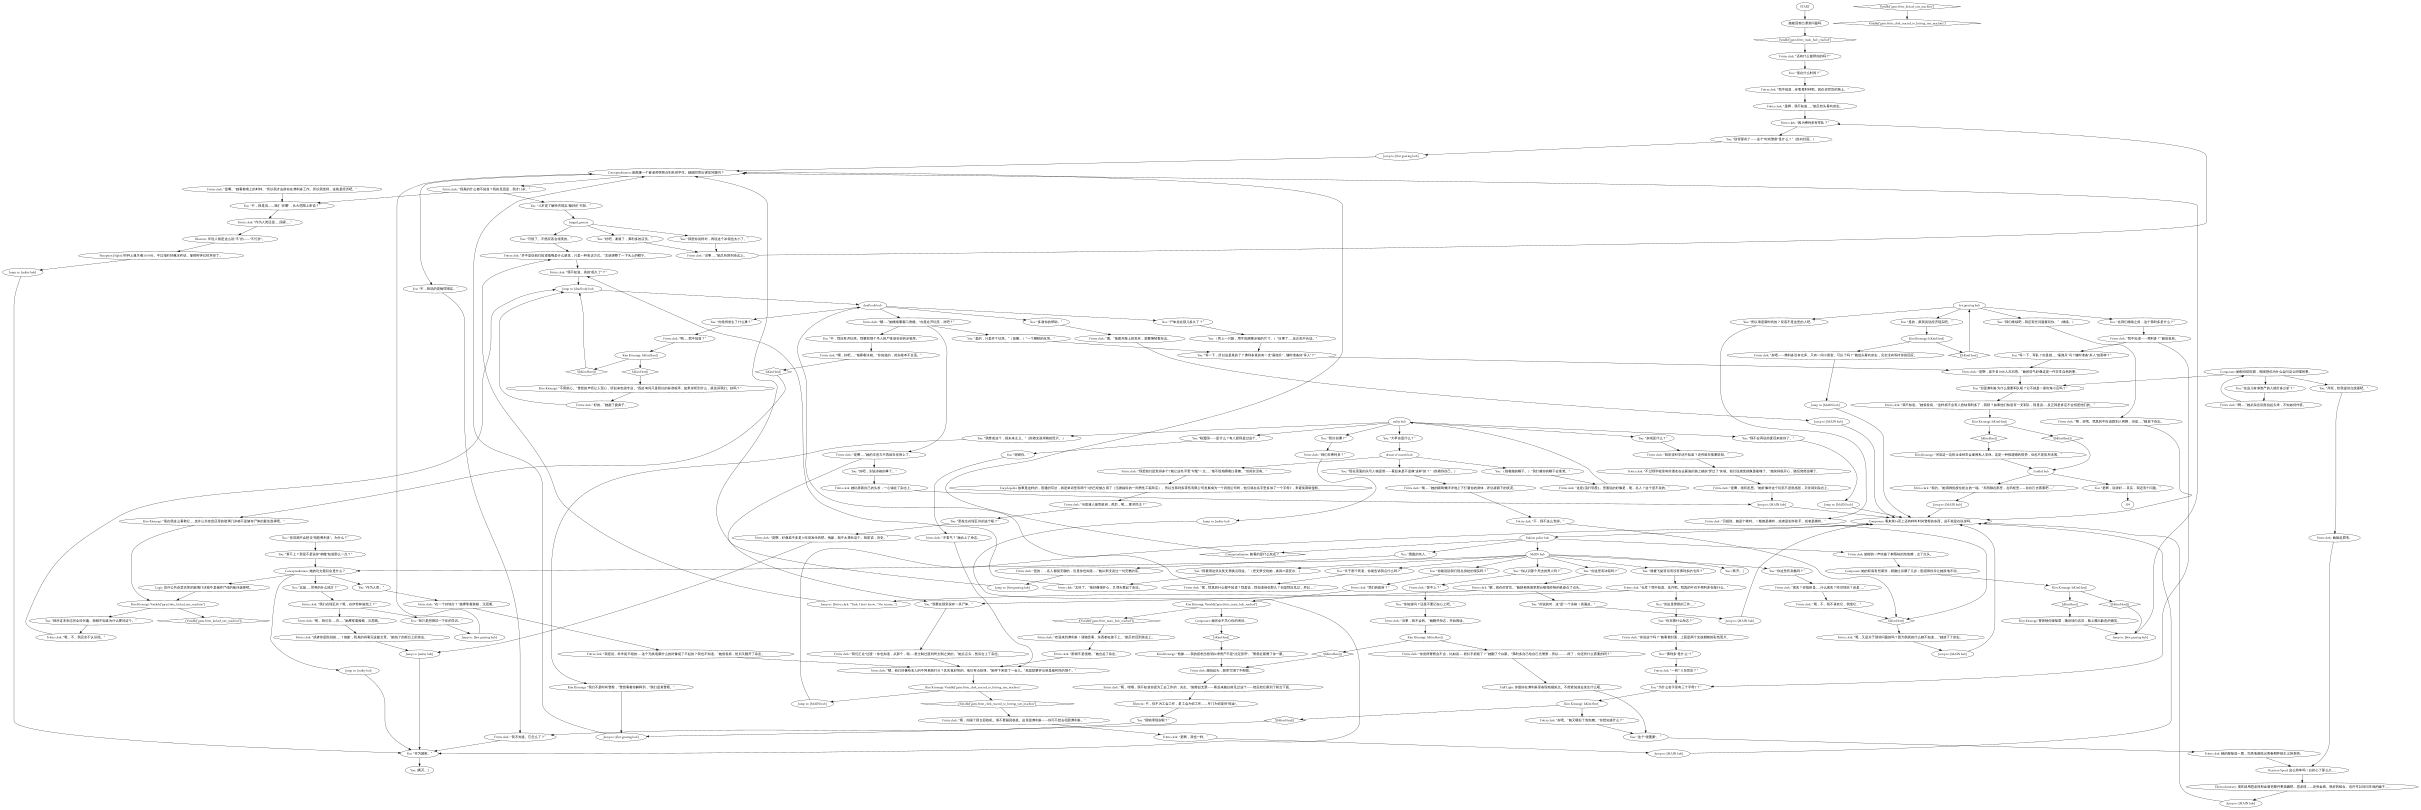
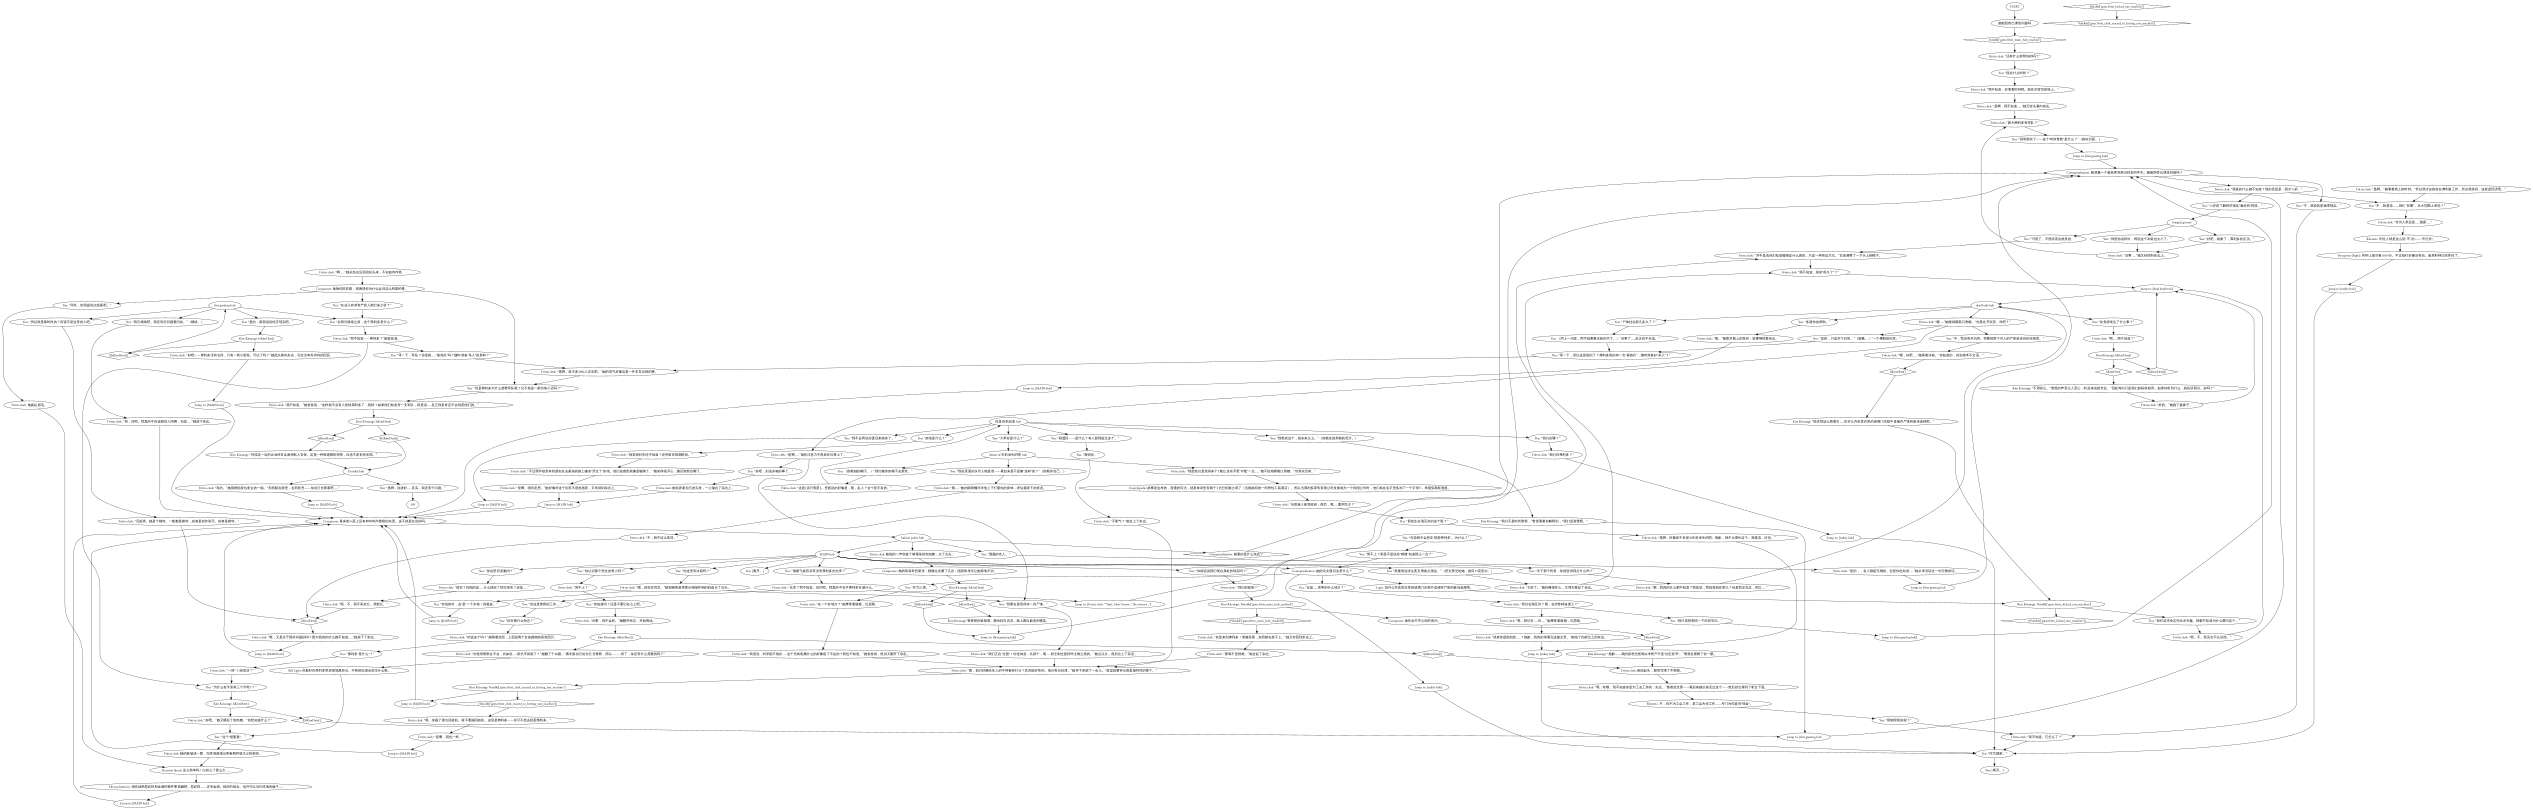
edge "You: “在这儿有净资产的人能打多少折？”" -> "Frittte clerk: “啊……”她从杂志后面抬起头来，不知如何作答。": now "You: “在这儿有净资产的人能打多少折？”" -> "You: “在我们继续之前，这个弗利多是什么？”"
node "reality hub": label "reality hub" -> "但是你也知道 hub"
node "dresser of month hub": label "dresser of month hub" -> "dresser of 年前发生的吧 hub"
